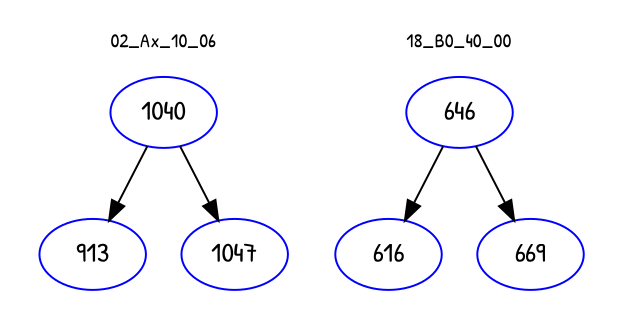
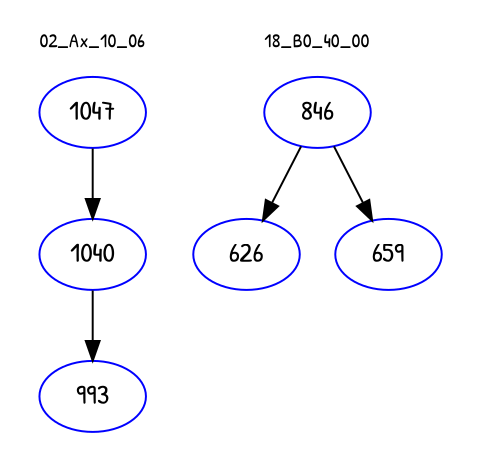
node "646": label "646" -> "846"
edge "1040" -> "1047": reversed
node "913": label "913" -> "993"
node "616": label "616" -> "626"
node "669": label "669" -> "659"
